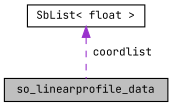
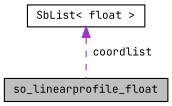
node "so_linearprofile_data": label "so_linearprofile_data" -> "so_linearprofile_float"
